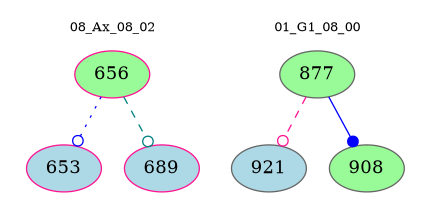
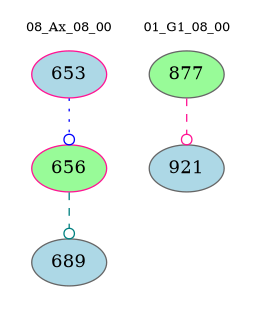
cluster "08_Ax_08_02": label "08_Ax_08_02" -> "08_Ax_08_00"
edge "656" -> "653": reversed
node "689": color deeppink -> gray40
node "908": removed
